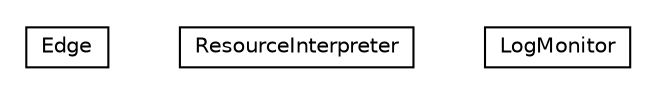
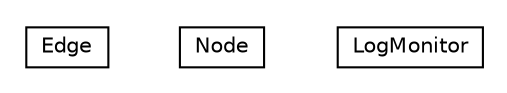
node "Node": added
node "ResourceInterpreter": removed
